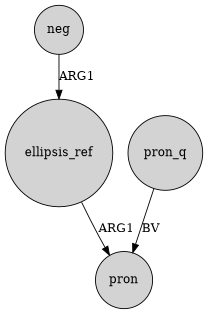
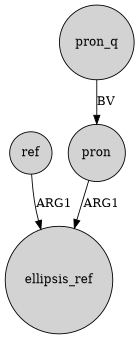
node "neg": label "neg" -> "ref"
edge "ellipsis_ref" -> "pron": reversed
